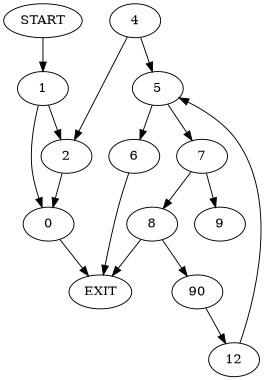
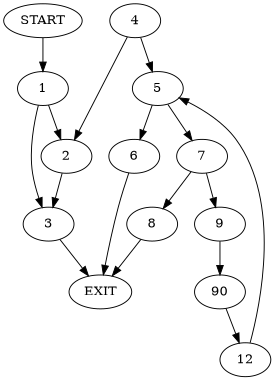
node "0": label "0" -> "3"
edge "8" -> "90": now "9" -> "90"
